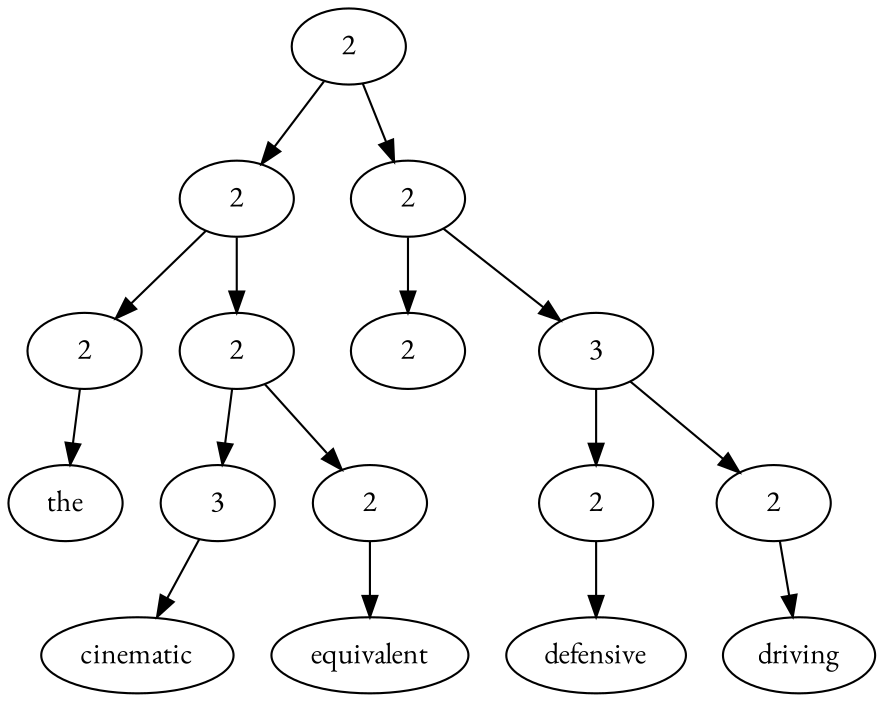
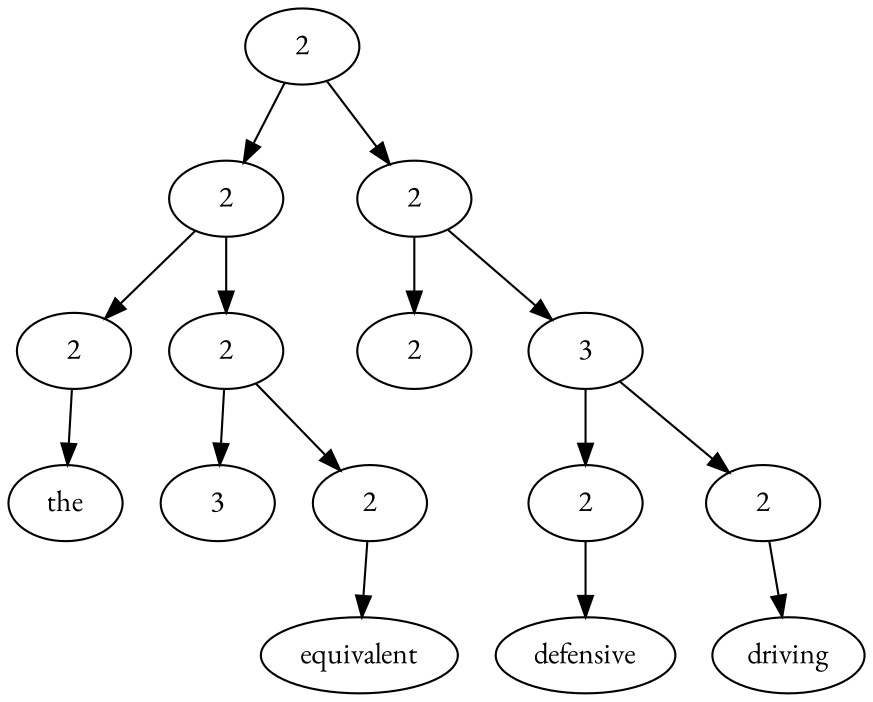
node "cinematic": removed
